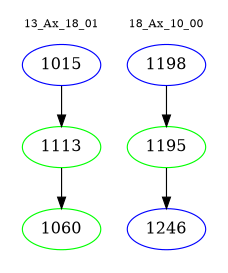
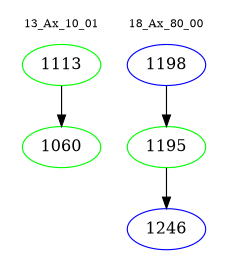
cluster "13_Ax_18_01": label "13_Ax_18_01" -> "13_Ax_10_01"
cluster "18_Ax_10_00": label "18_Ax_10_00" -> "18_Ax_80_00"
node "1015": removed
